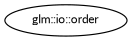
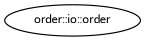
node "glm::io::order": label "glm::io::order" -> "order::io::order"
